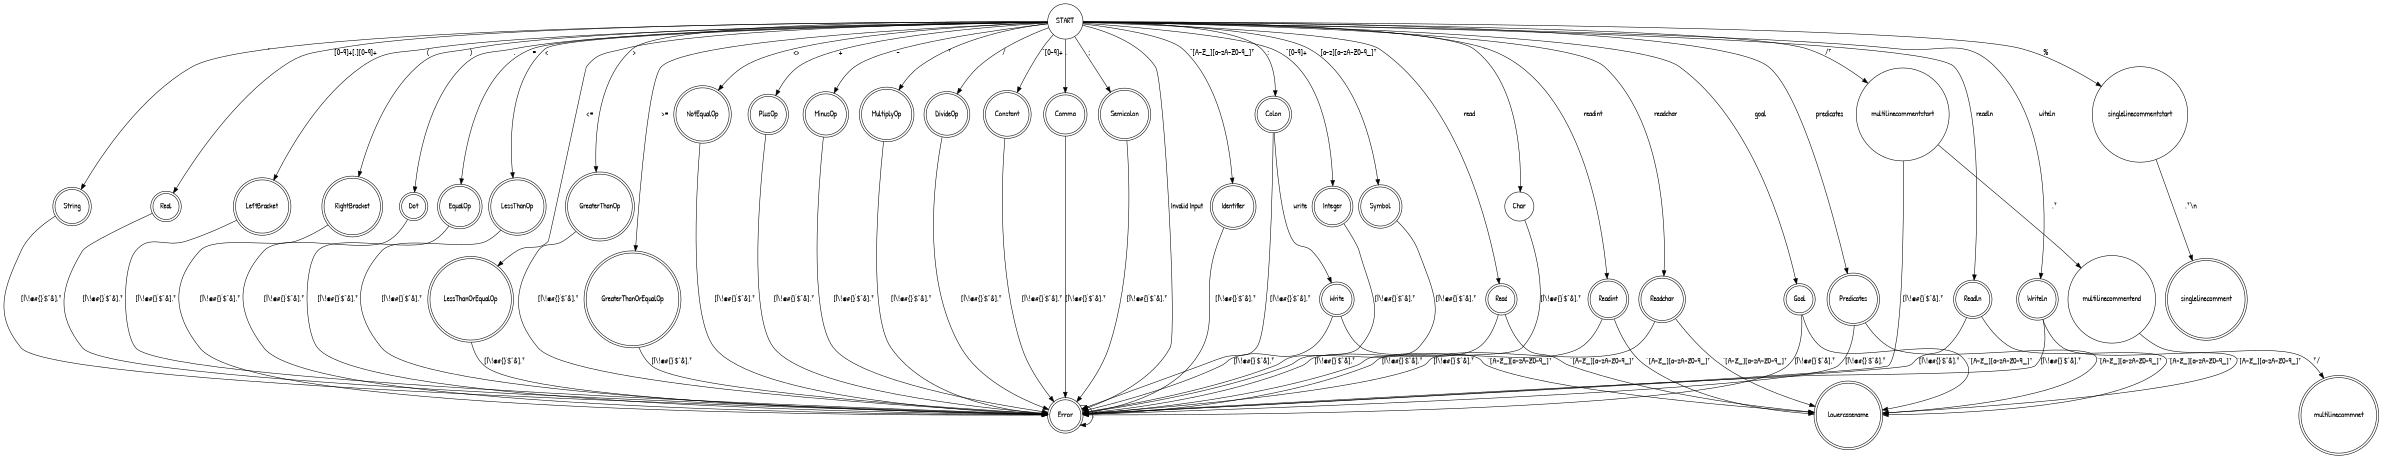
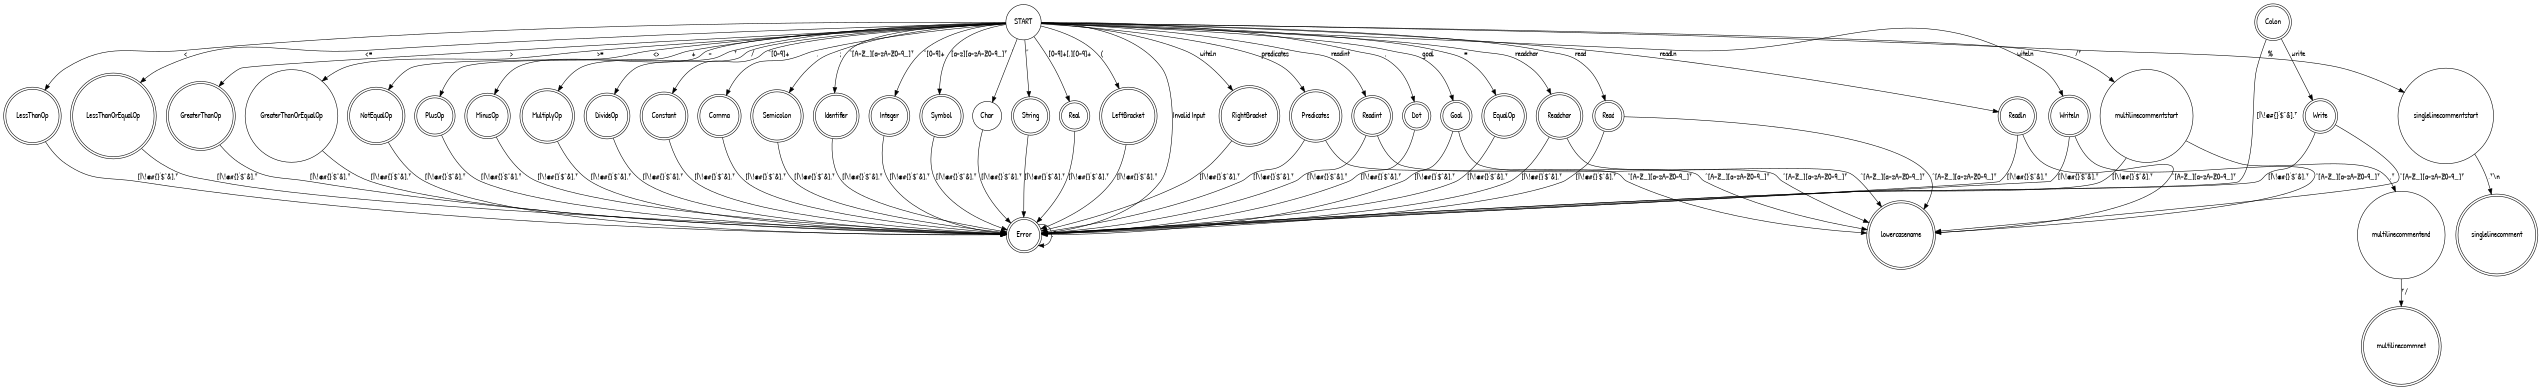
edge "START" -> "Colon": removed, label ":"
edge "START" -> "RightBracket": label ")" -> "witeln"
node "GreaterThanOrEqualOp": shape doublecircle -> circle
